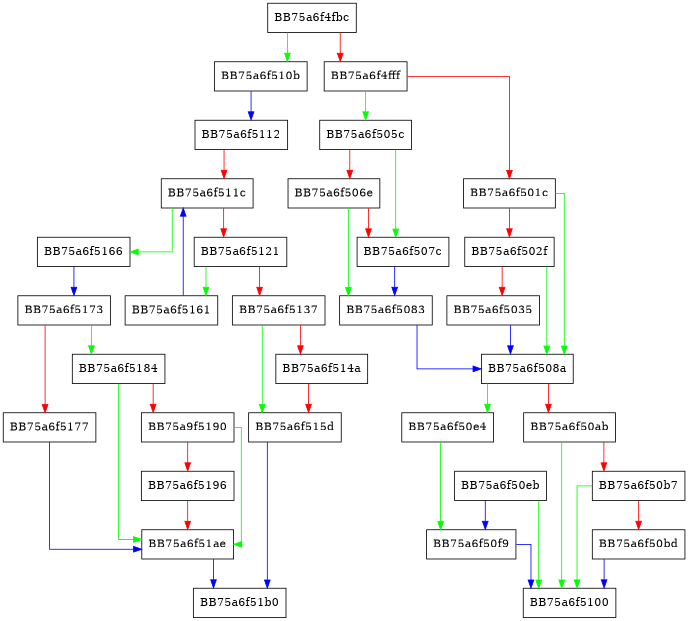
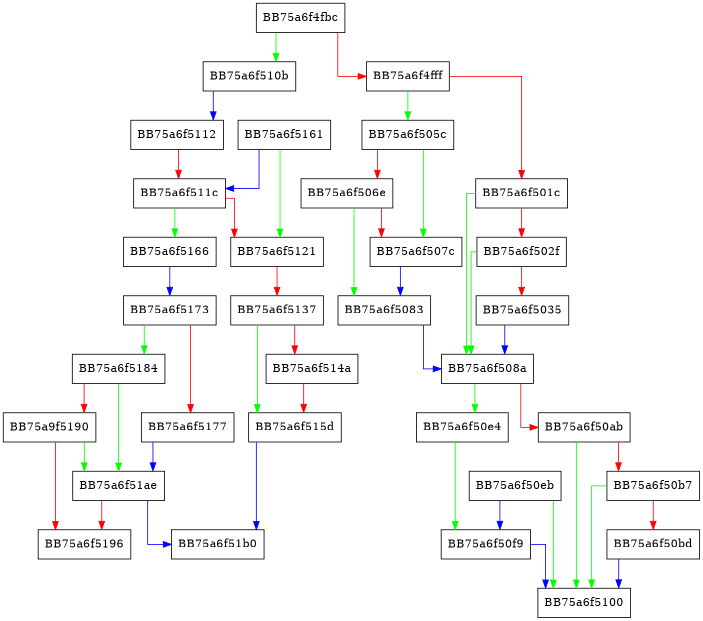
edge "BB75a6f5121" -> "BB75a6f5161": reversed
edge "BB75a6f5196" -> "BB75a6f51ae": reversed
